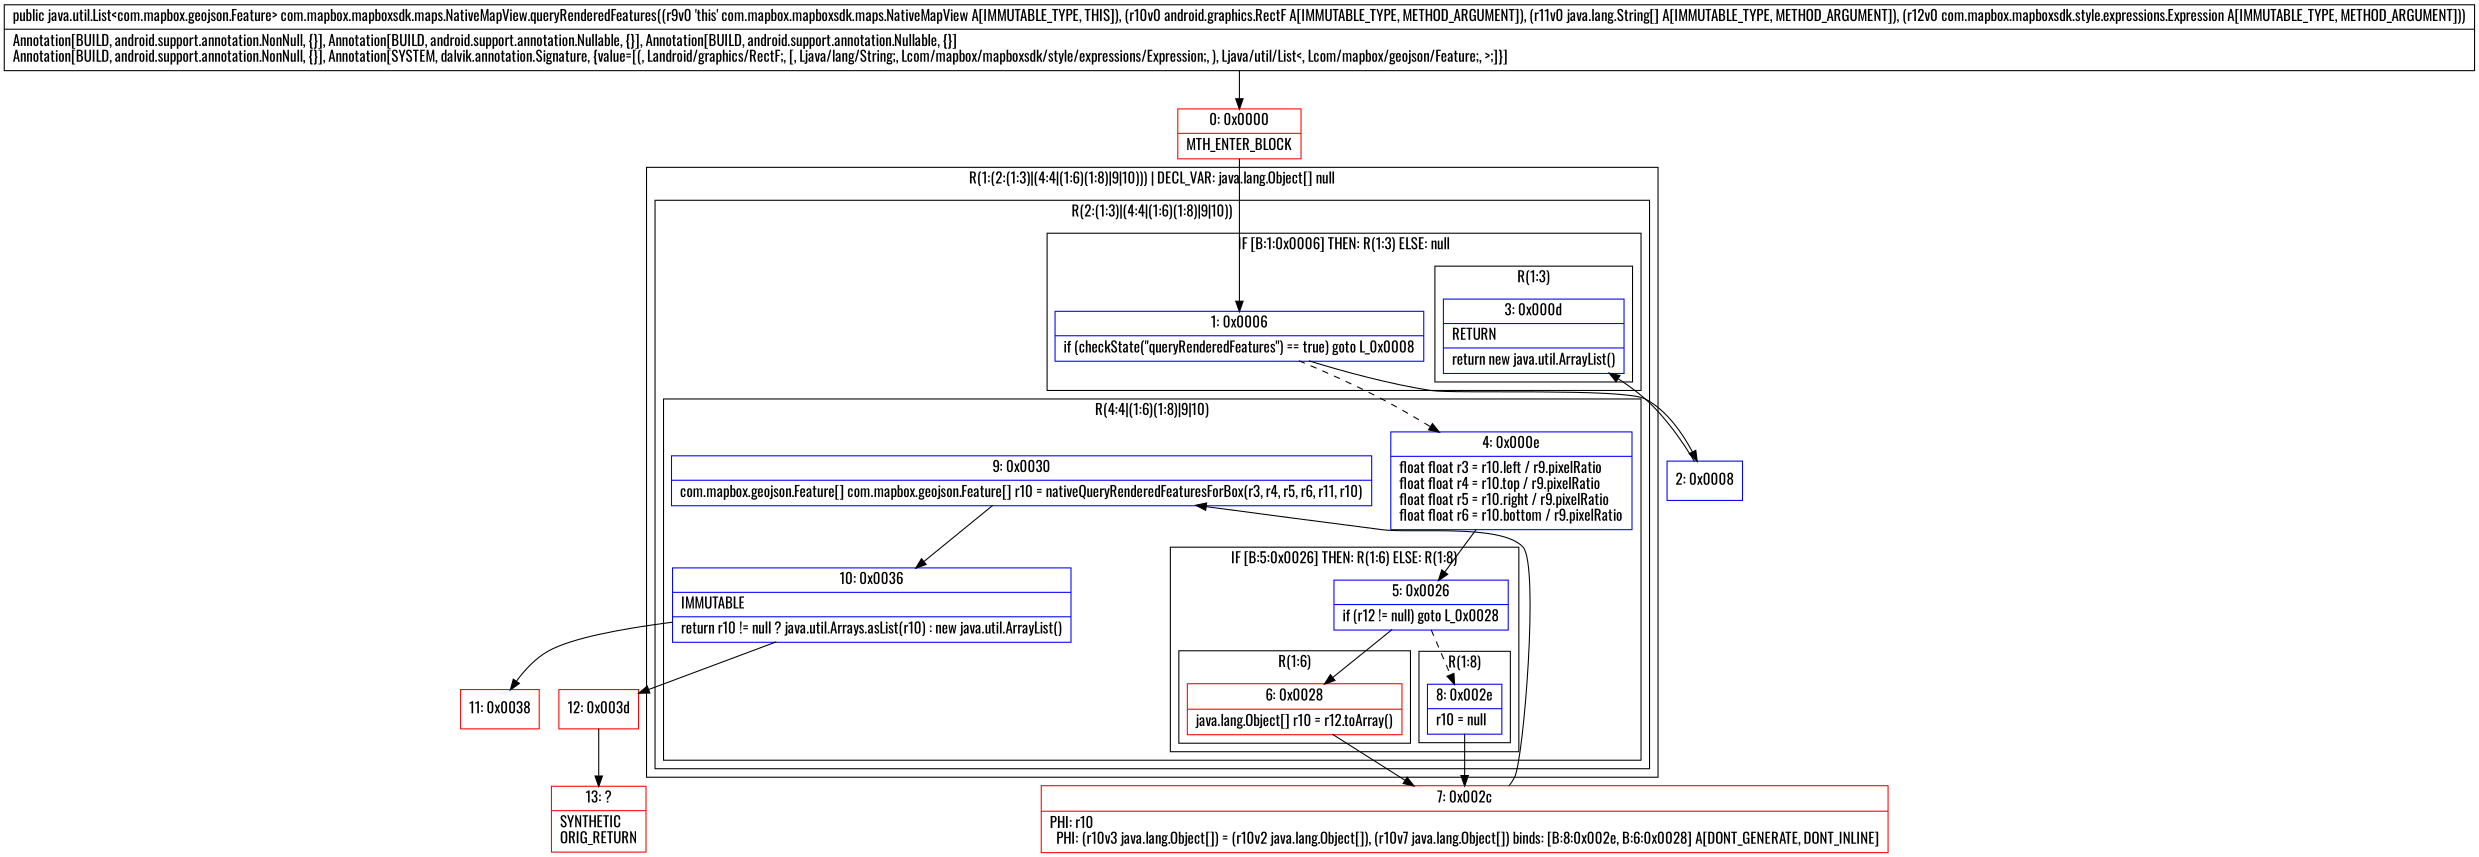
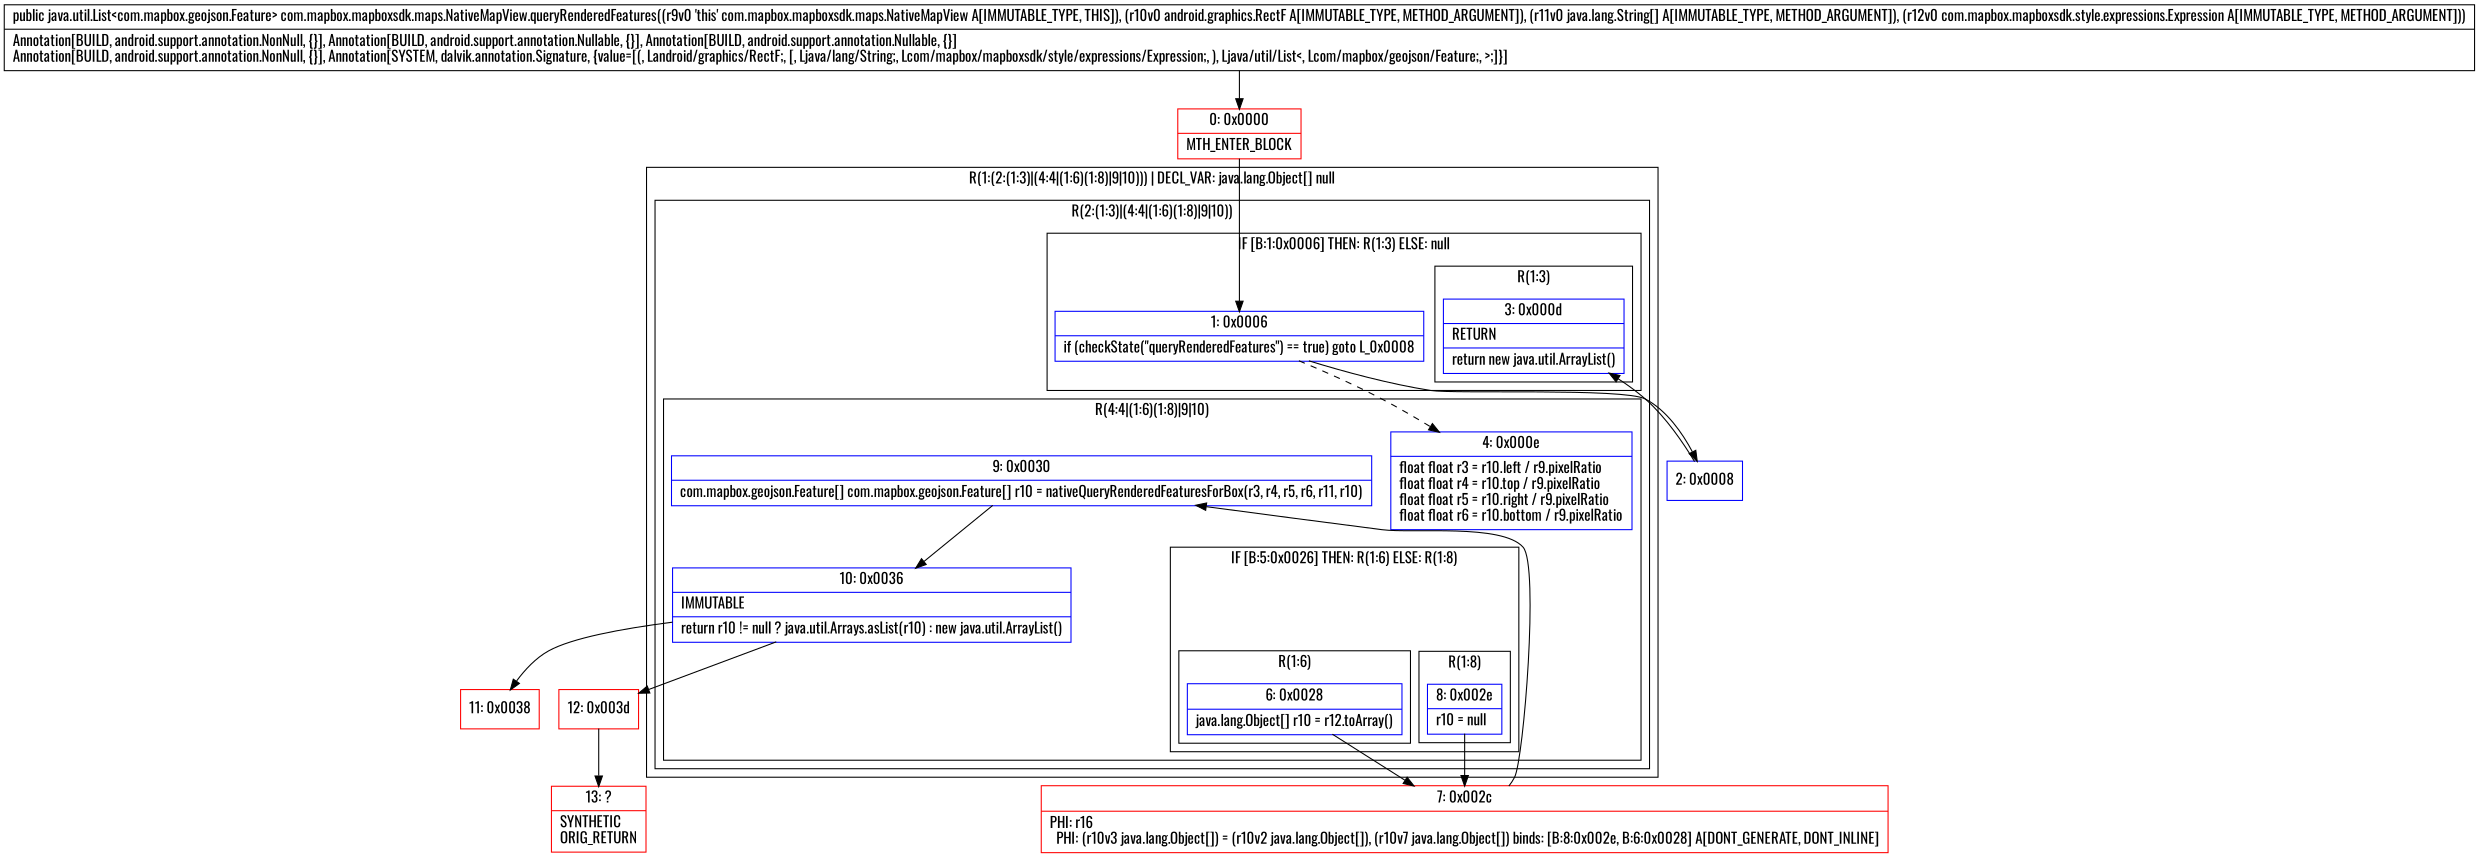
node "5: 0x0026": removed
node "6: 0x0028": color red -> blue
node "7: 0x002c": text "PHI: r10" -> "PHI: r16"
